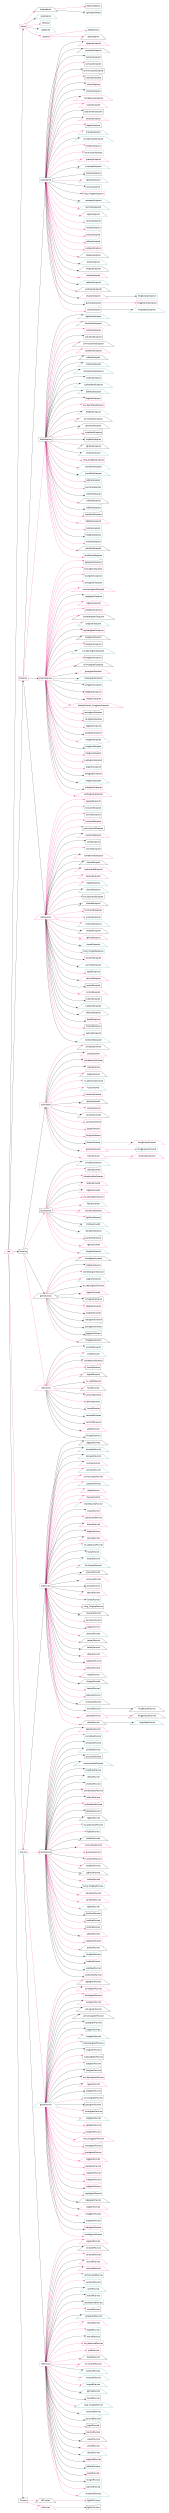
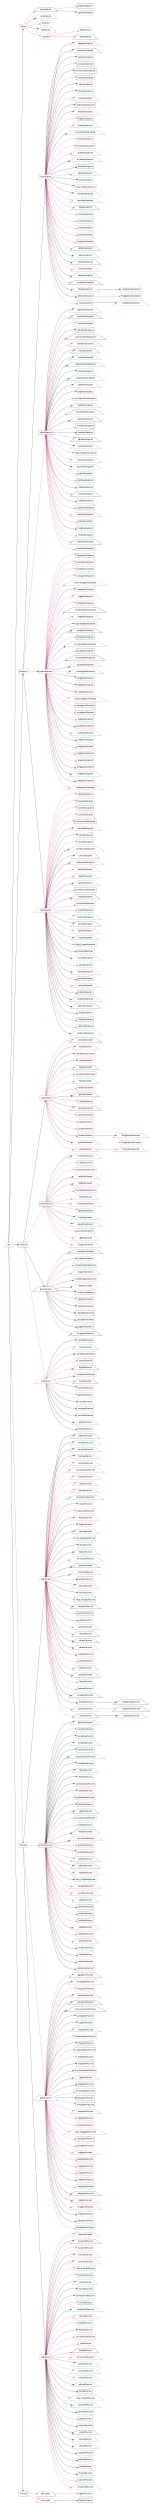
node "chameleonanyGrasproot": removed
node "foodanyPourroot_thinggreenGrasproot": label "foodanyPourroot_thinggreenGrasproot" -> "living_thinggreenGrasproot"
node "env_righttopGoroot": label "env_righttopGoroot" -> "env_objectsredGrowroot"
